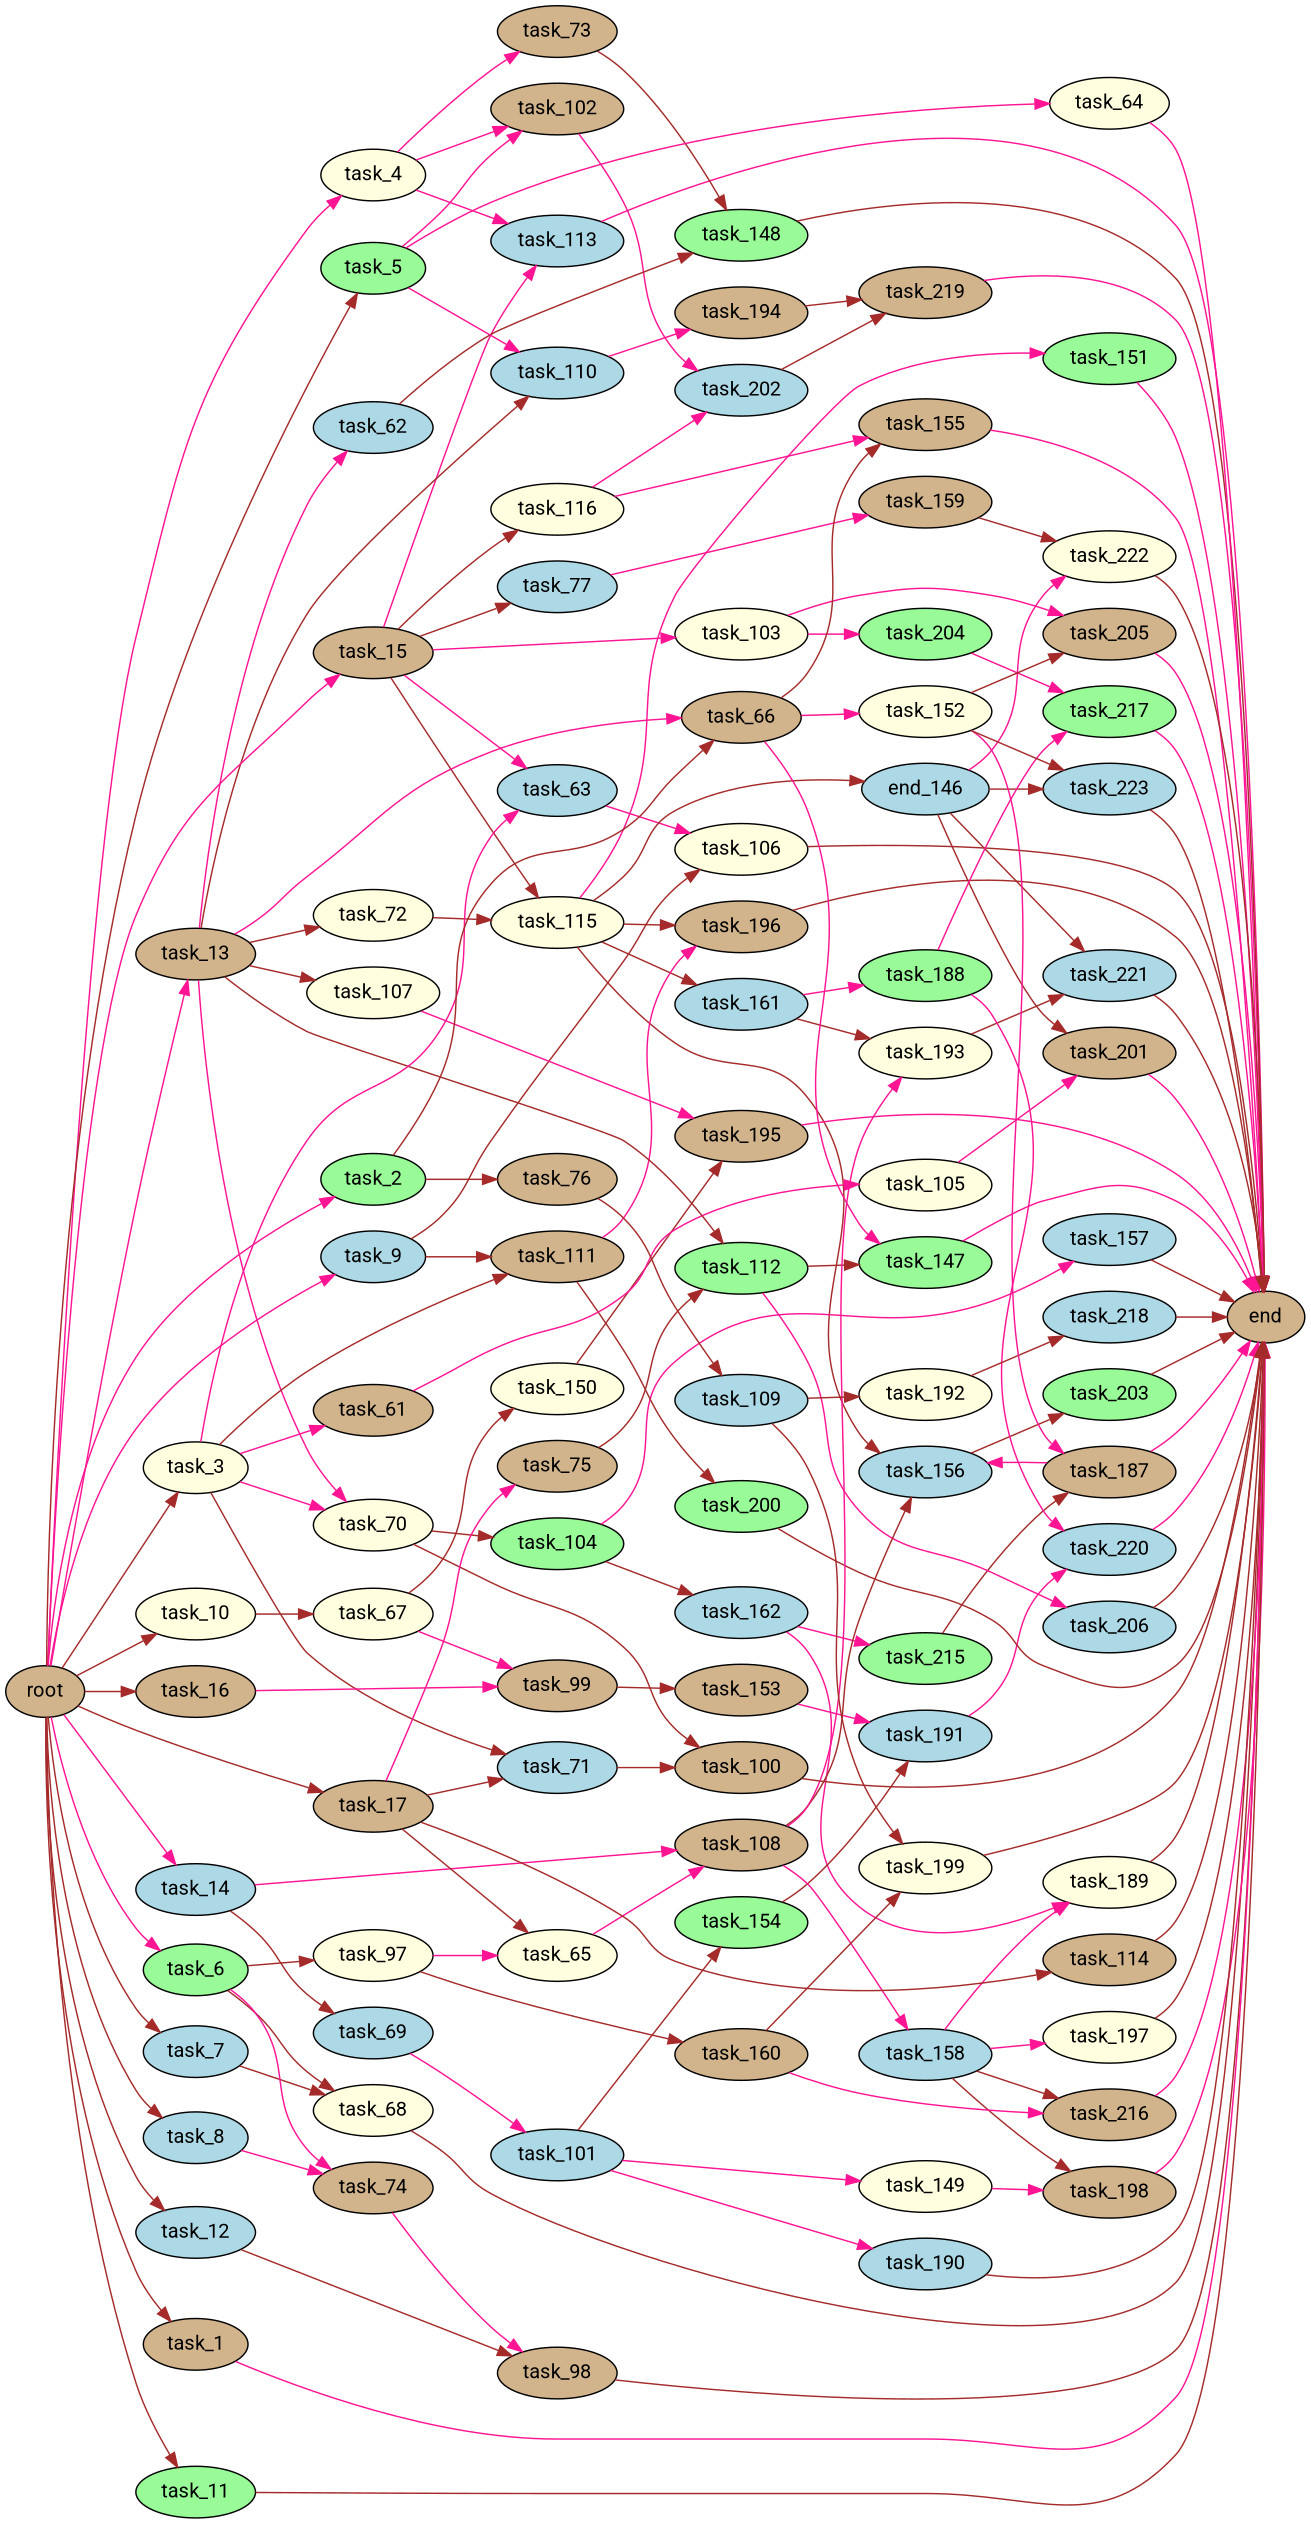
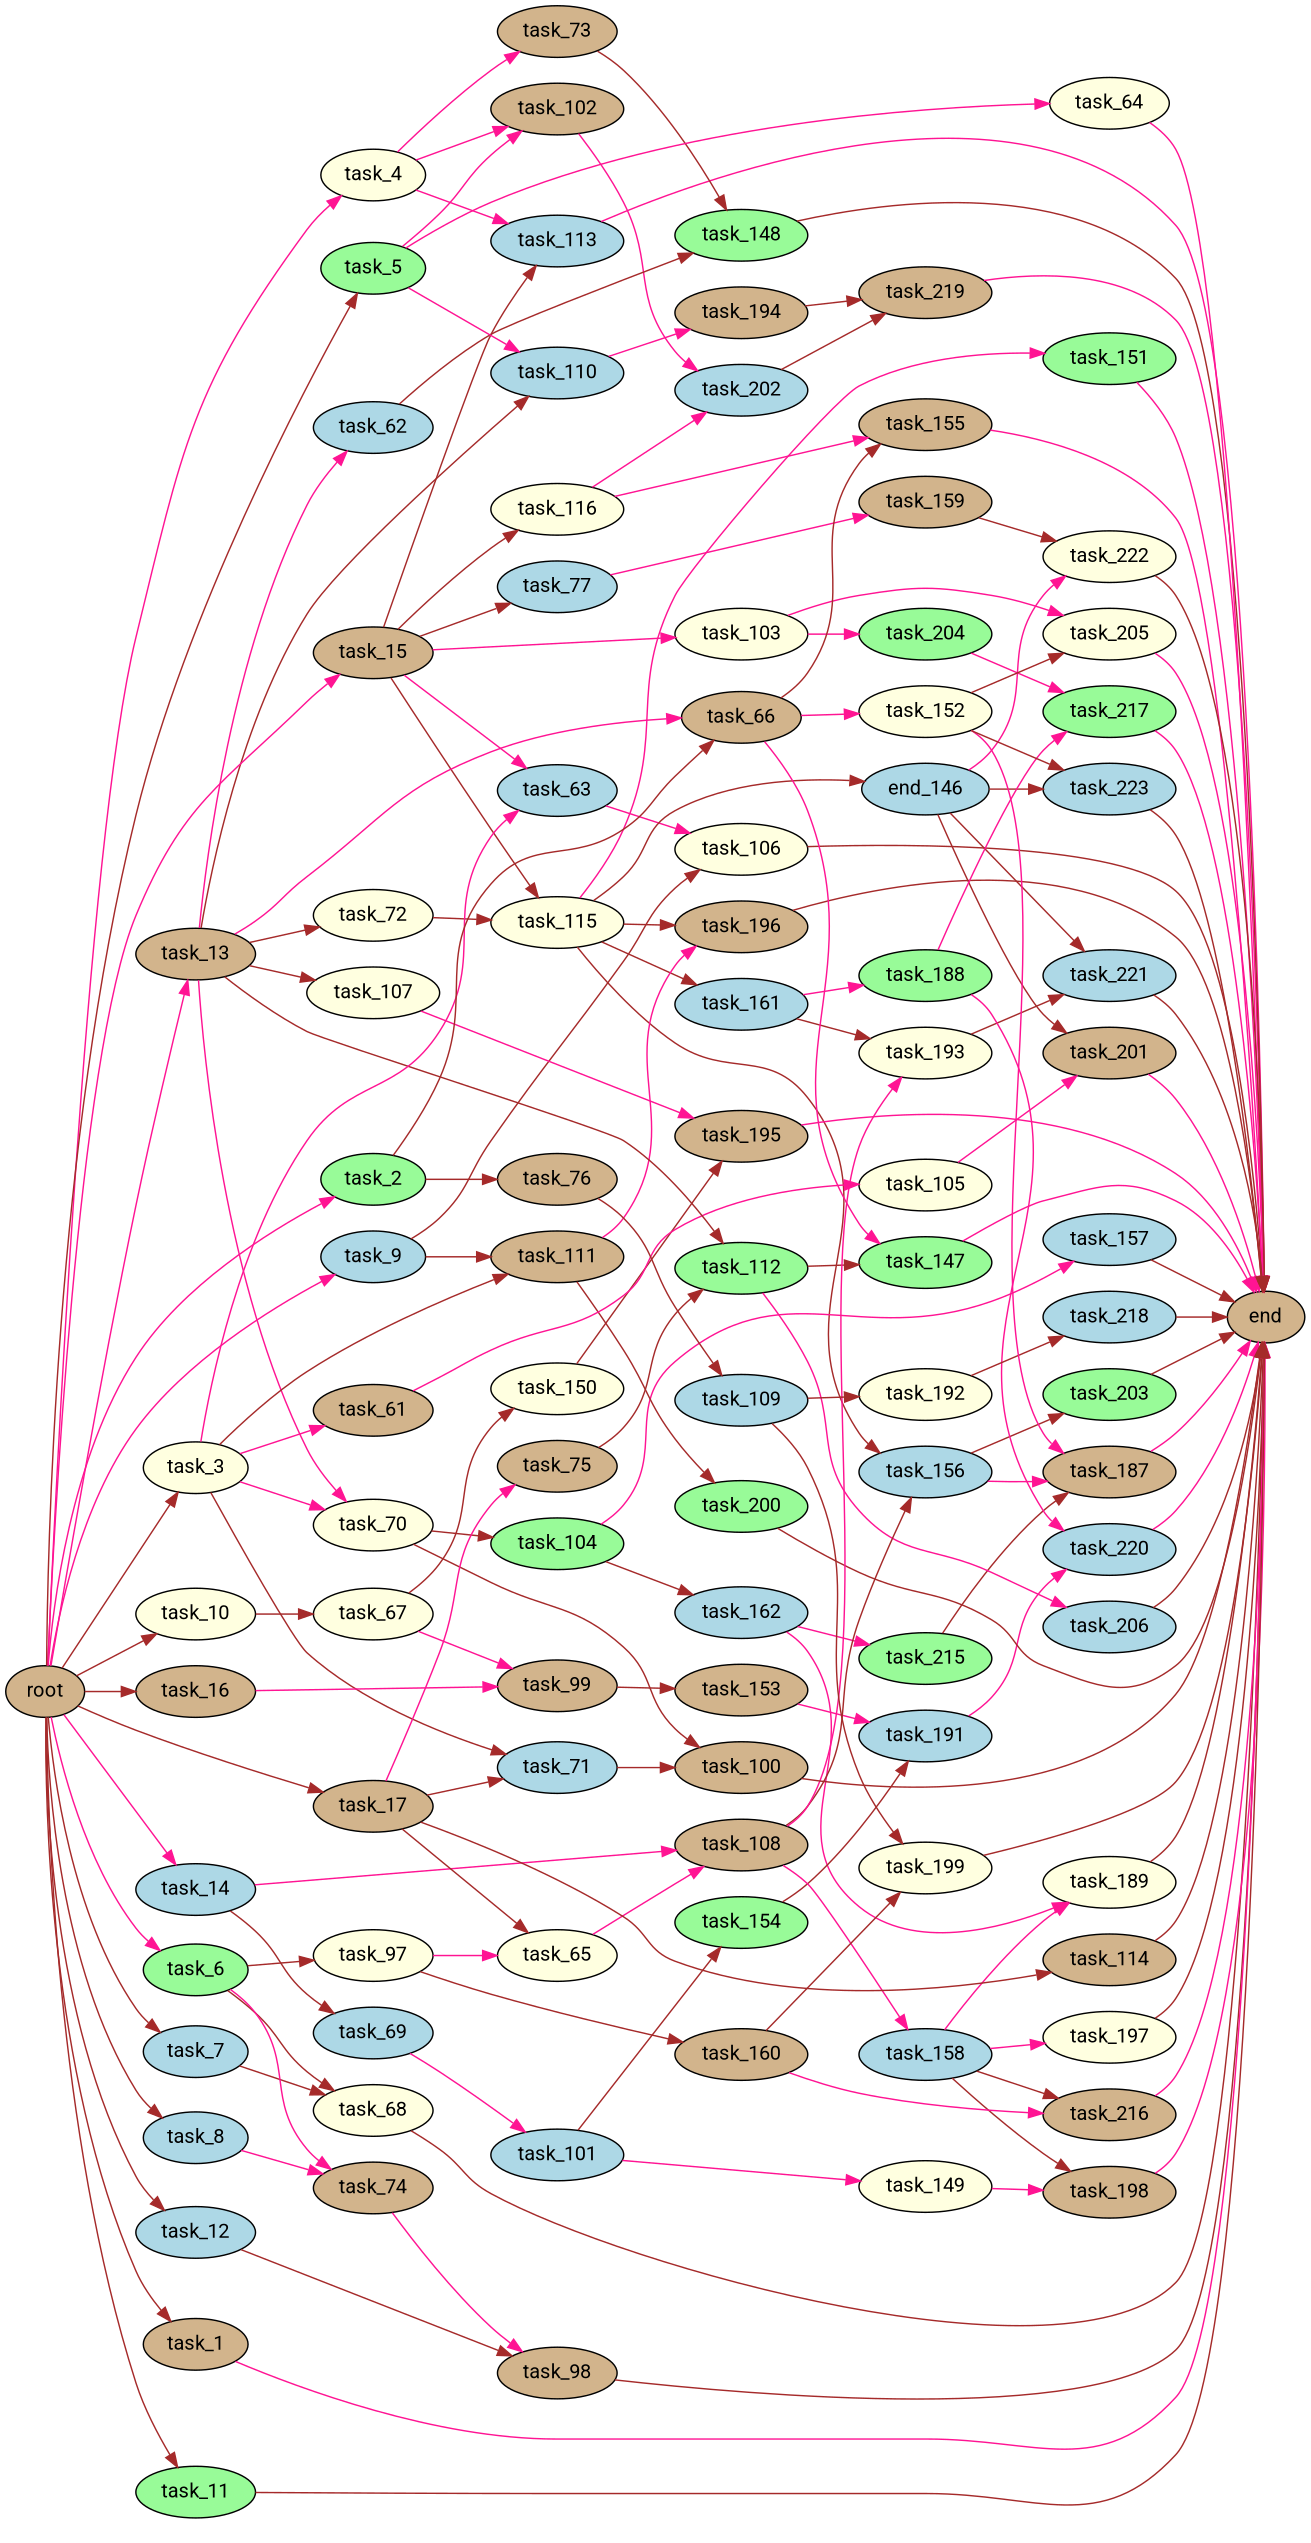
edge "task_15" -> "task_113": color deeppink -> brown
node "task_205": fillcolor tan -> lightyellow
edge "task_187" -> "task_156": reversed
node "task_190": removed
